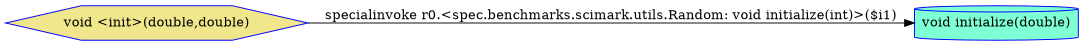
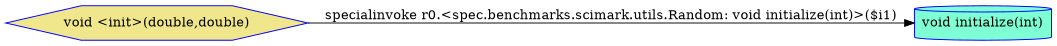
node "void initialize(double)": label "void initialize(double)" -> "void initialize(int)"
